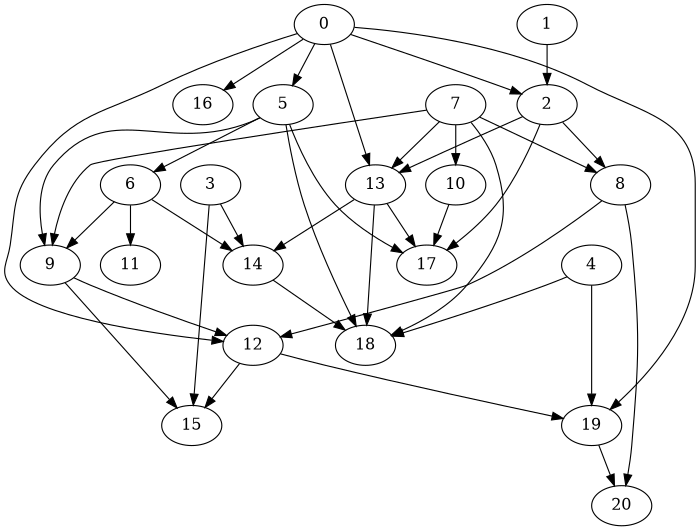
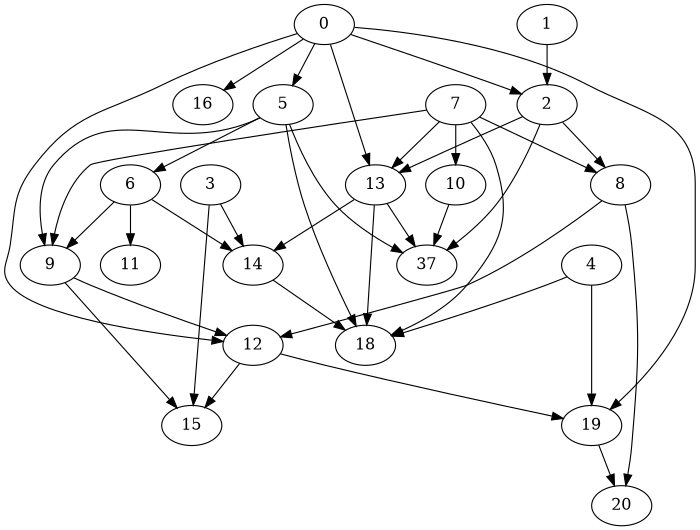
node "17": label "17" -> "37"
